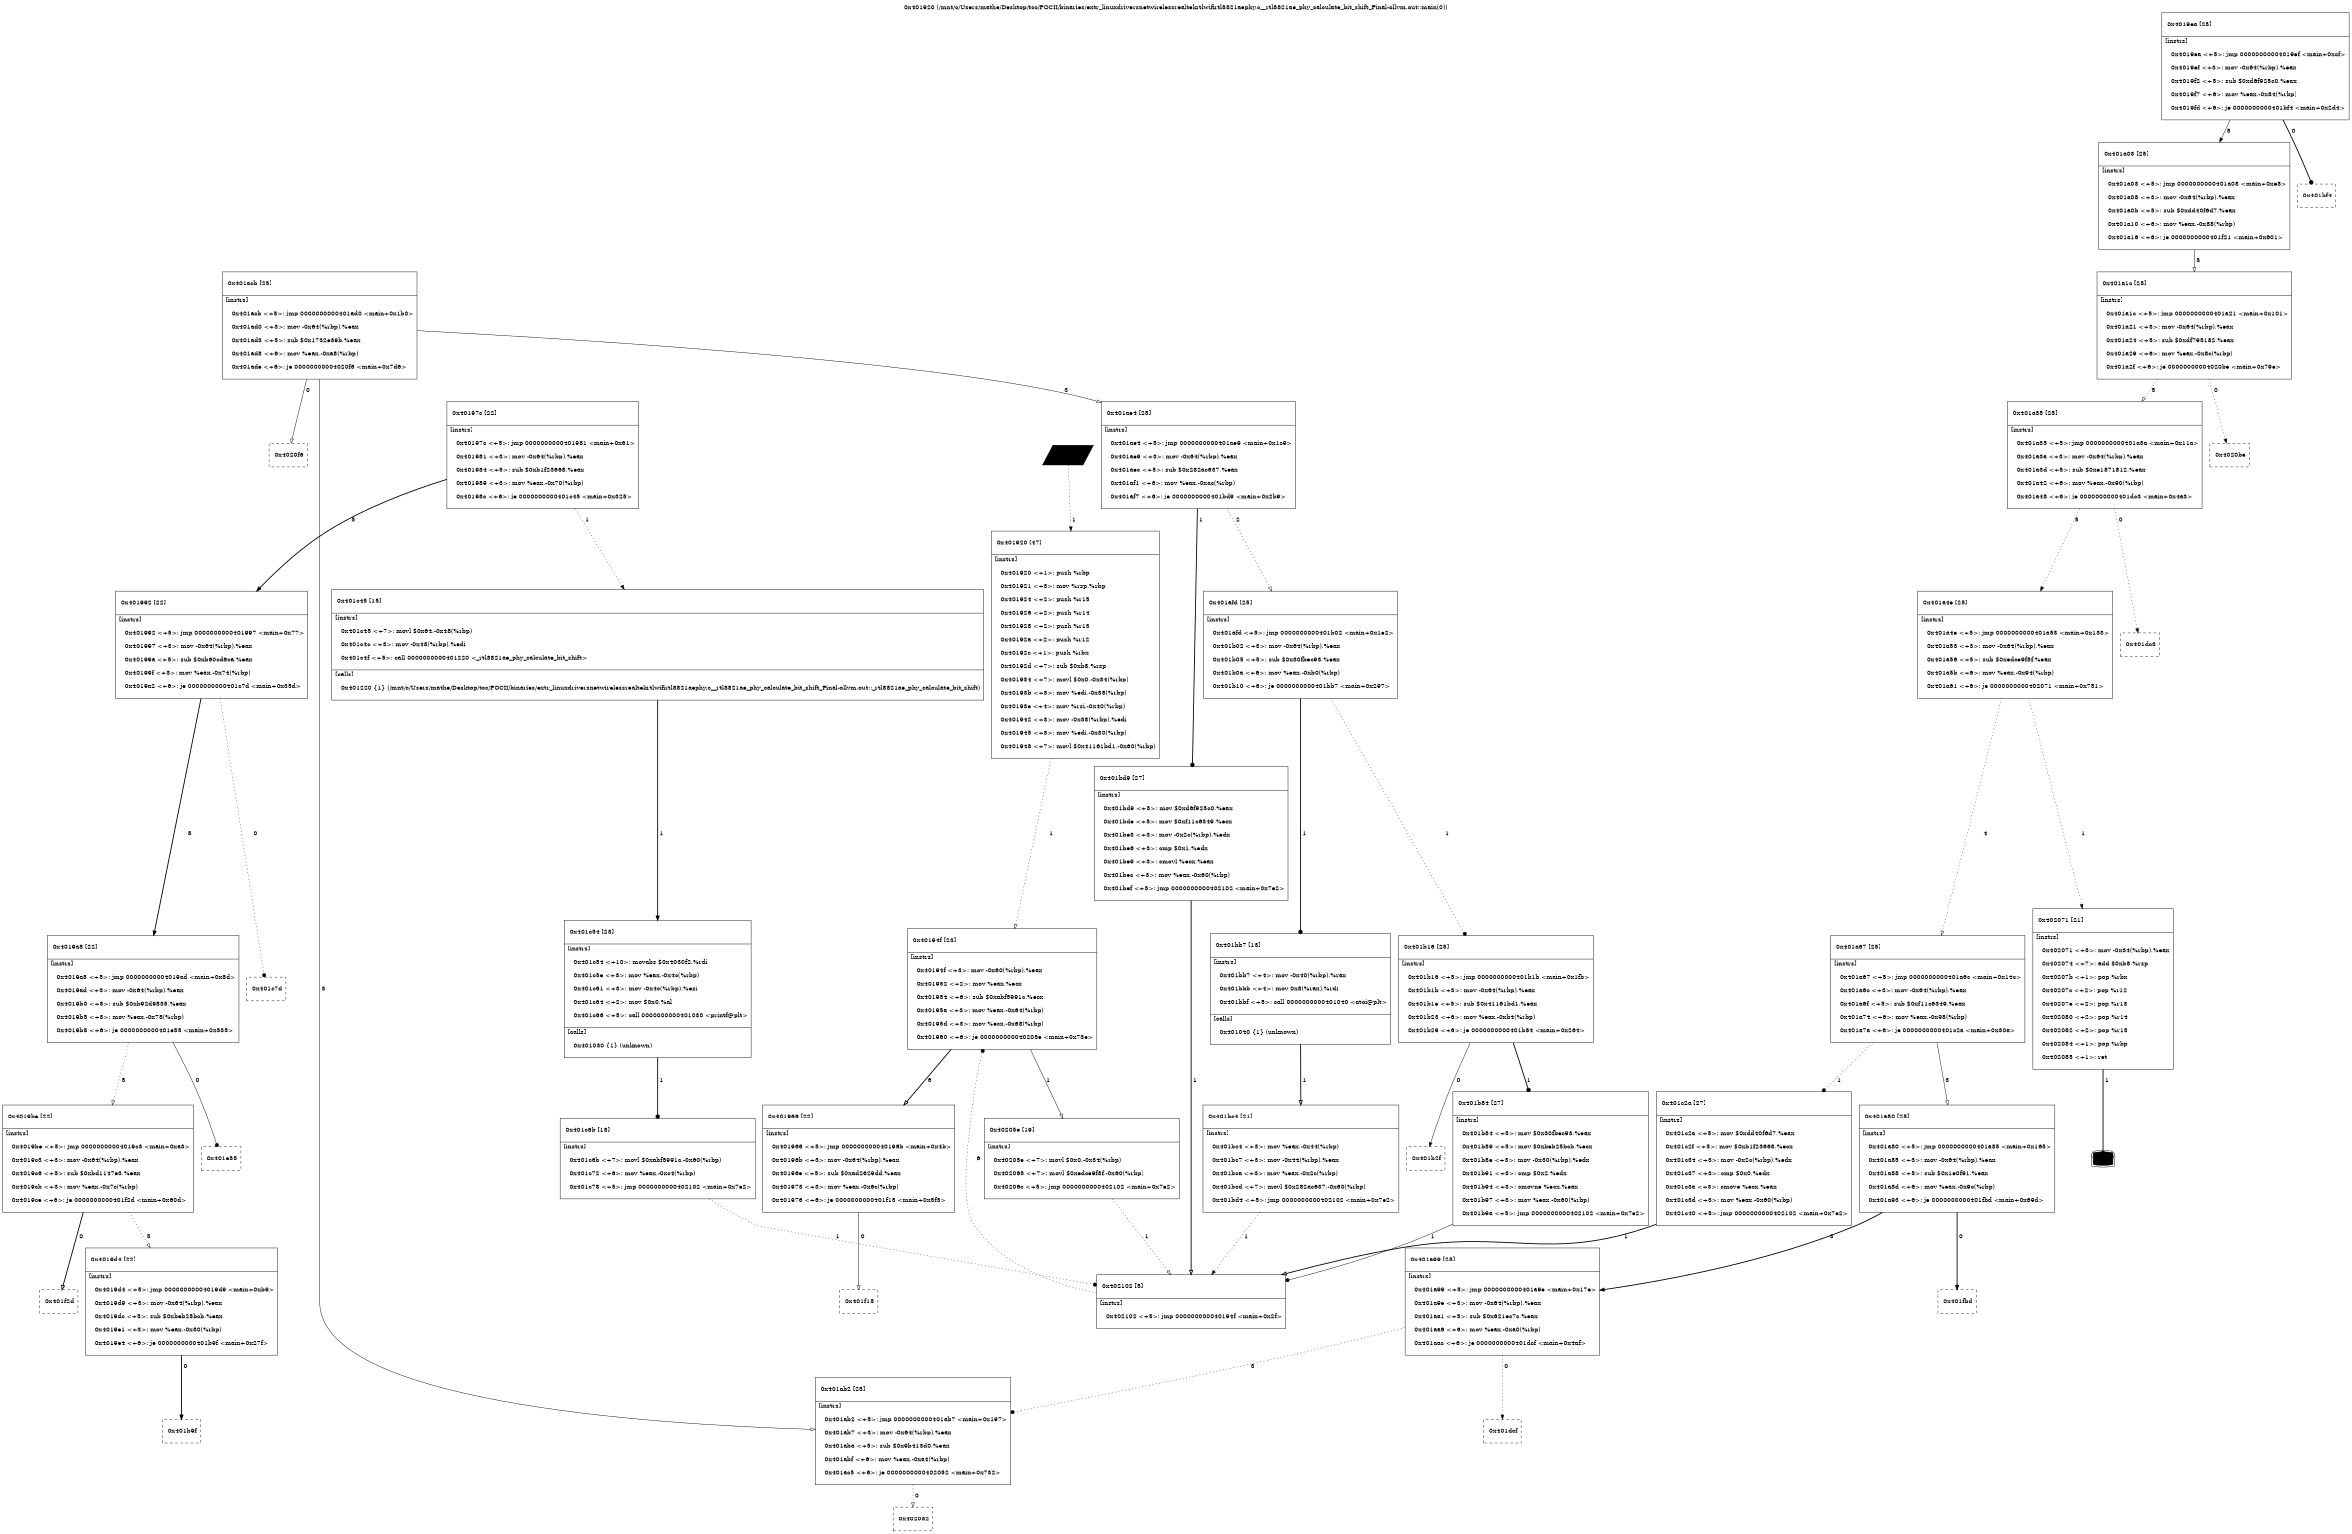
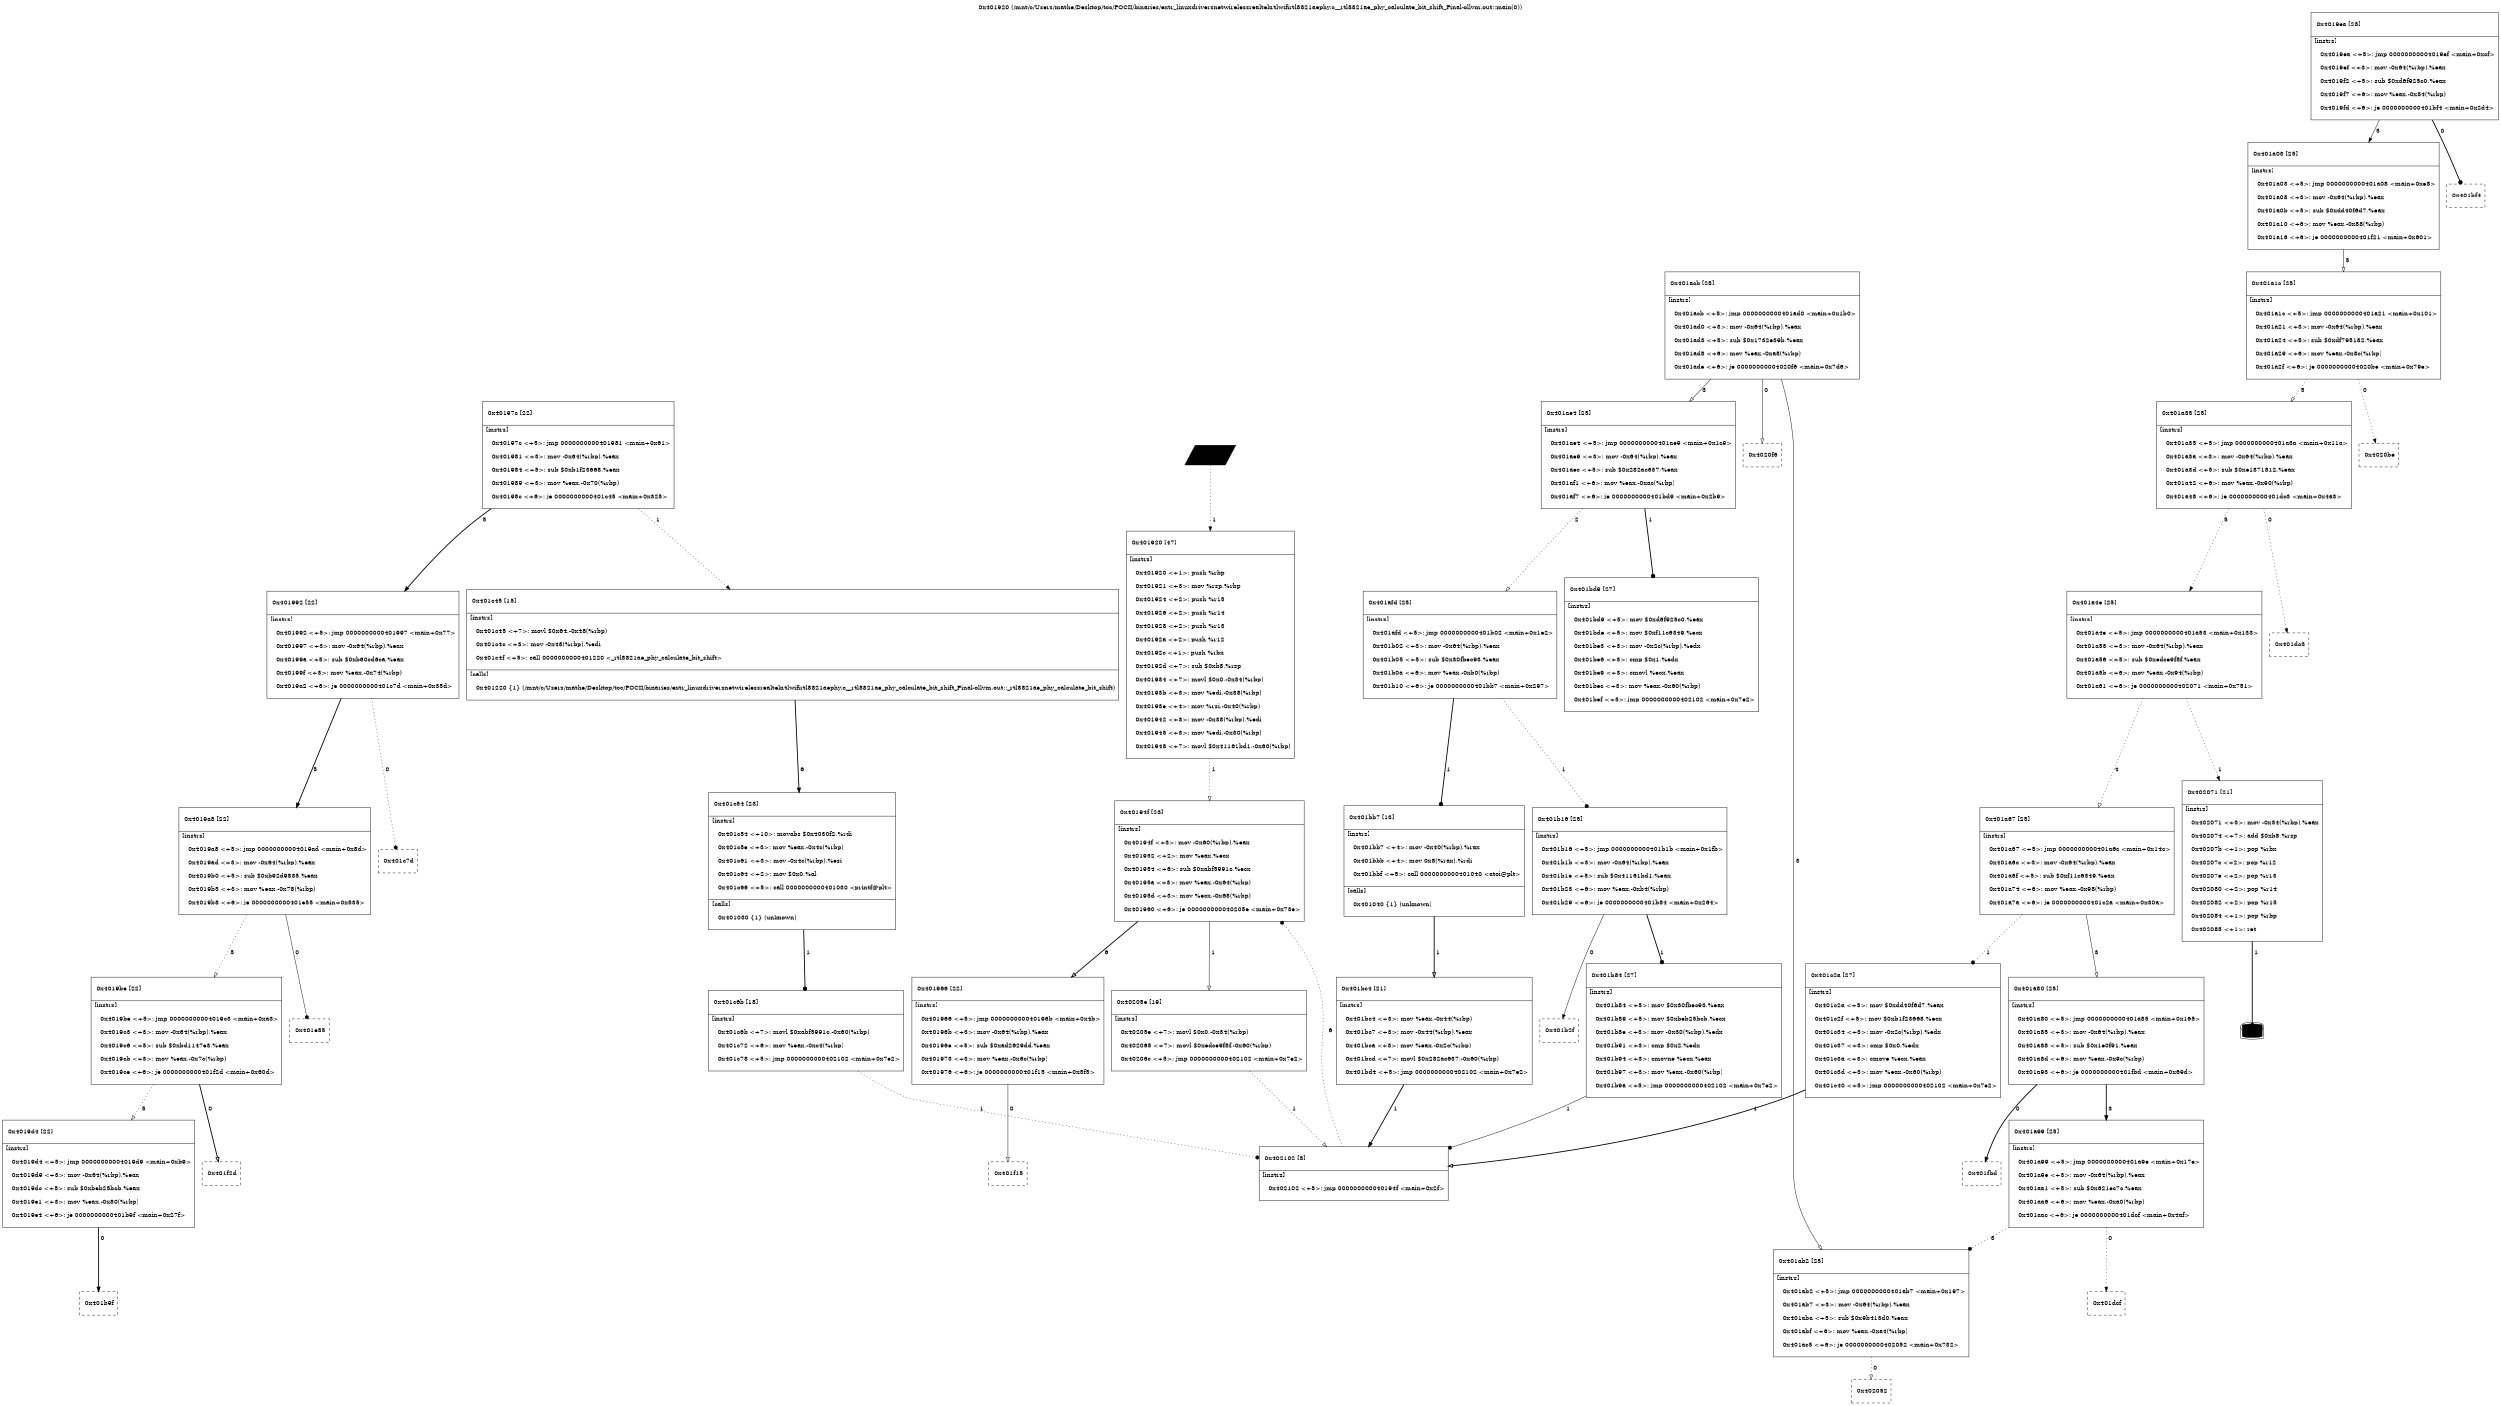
edge "0x401c45 [15]" -> "0x401c54 [23]": label " 1" -> " 6"
edge "0x401bd9 [27]" -> "0x402102 [5]": removed, label "1"
edge "0x401bc4 [21]" -> "0x402102 [5]": style dotted -> bold
